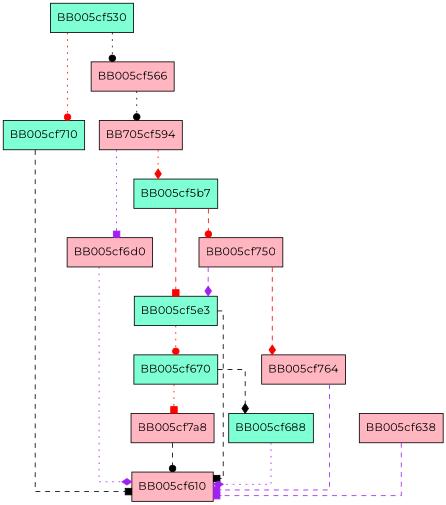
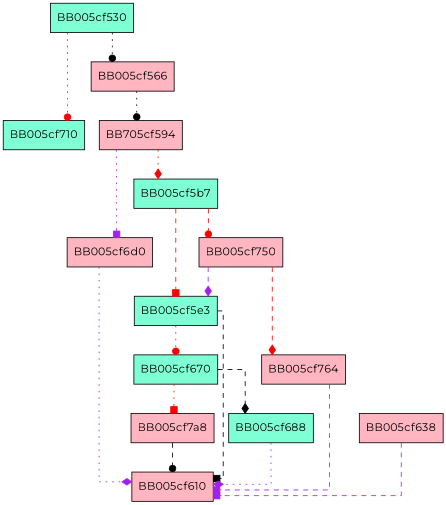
edge "BB005cf710" -> "BB005cf610": removed
